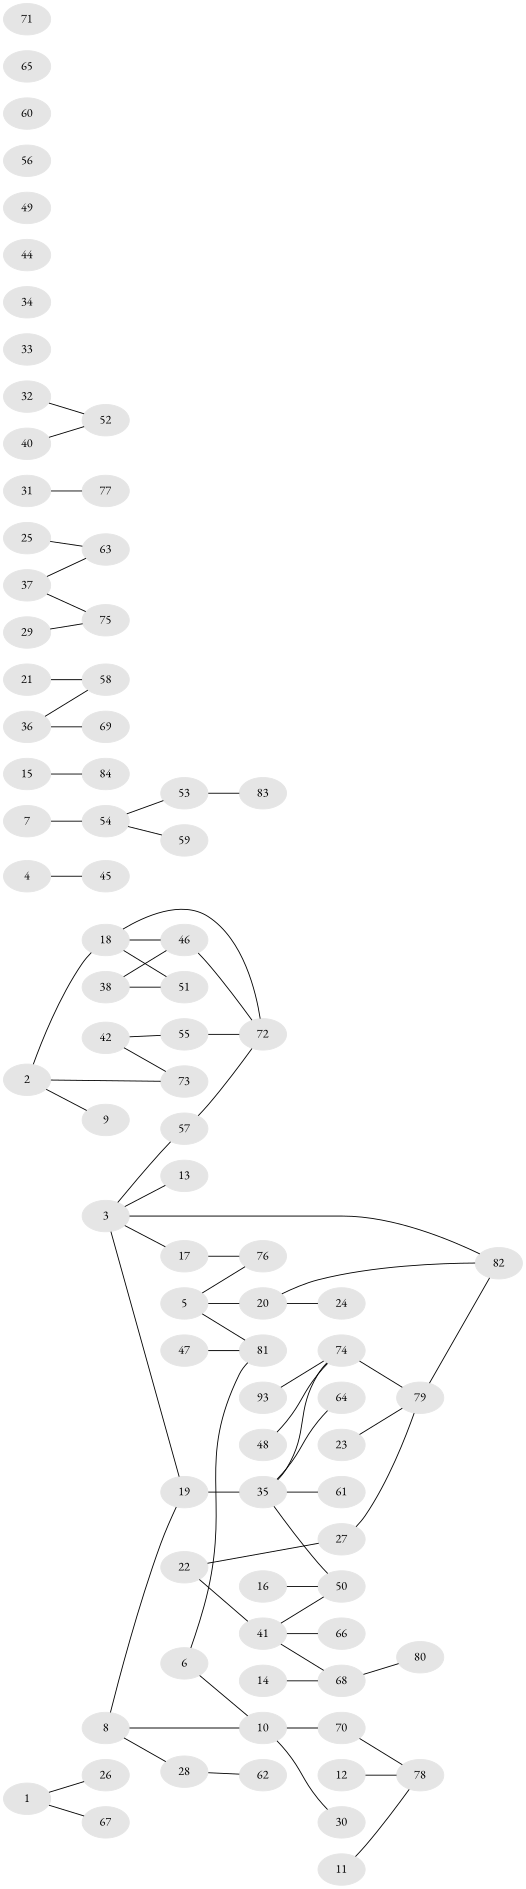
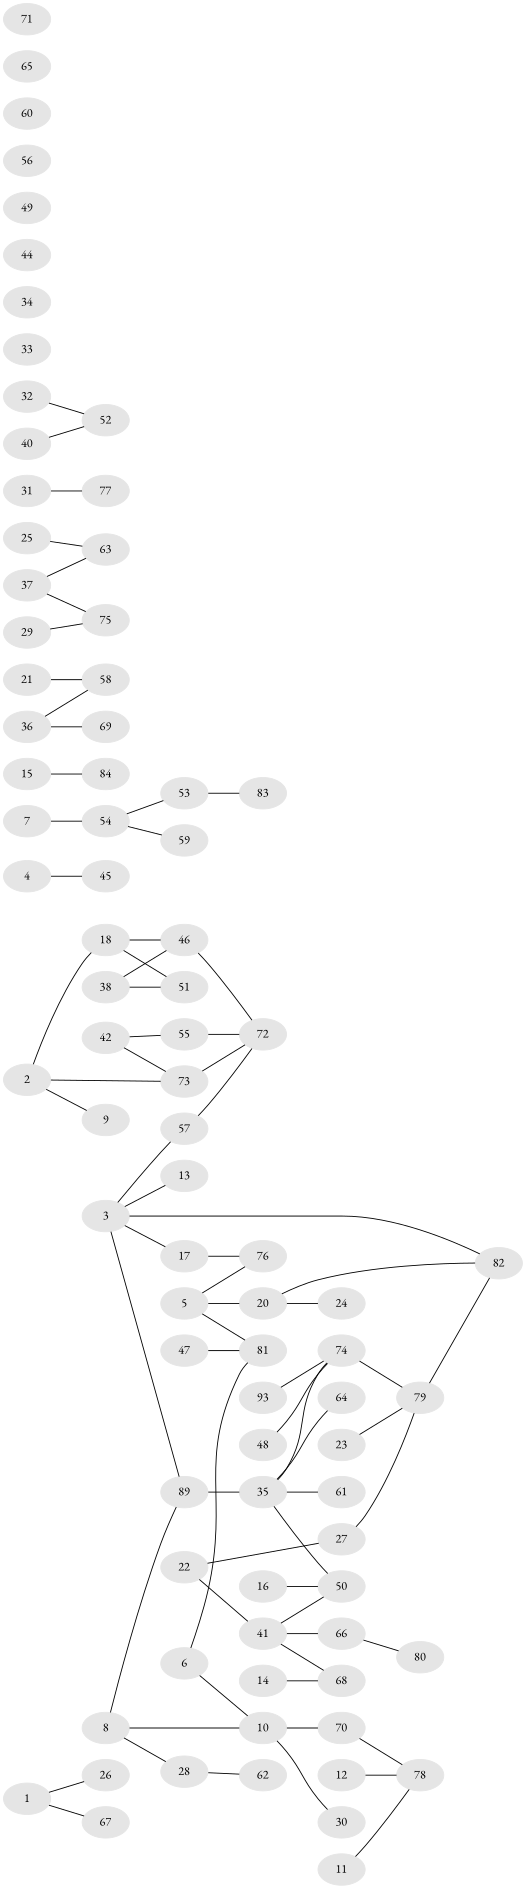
edge "18" -- "72": now "73" -- "72"
node "19": label "19" -> "89"
edge "80" -- "68": now "80" -- "66"
